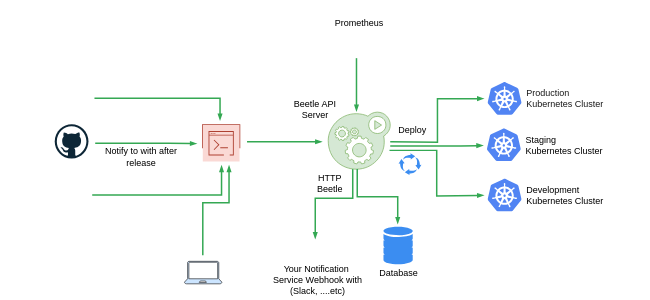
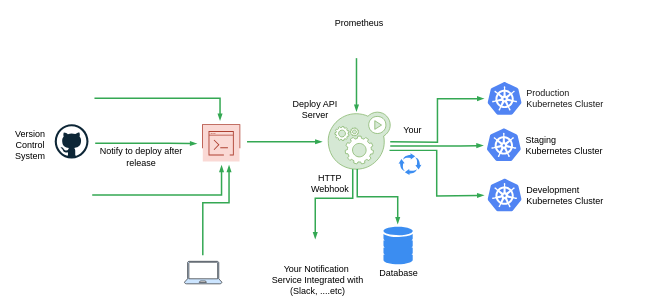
node "Beetle API Server": label "Beetle API Server" -> "Deploy API Server"
node "Deploy": label "Deploy" -> "Your"
node "Version Control System": added
node "Notify to with after release": label "Notify to with after release" -> "Notify to deploy after release"
node "HTTP Beetle": label "HTTP Beetle" -> "HTTP Webhook"
node "Your Notification Service Webhook with (Slack, ....etc)": label "Your Notification Service Webhook with (Slack, ....etc)" -> "Your Notification Service Integrated with (Slack, ....etc)"
